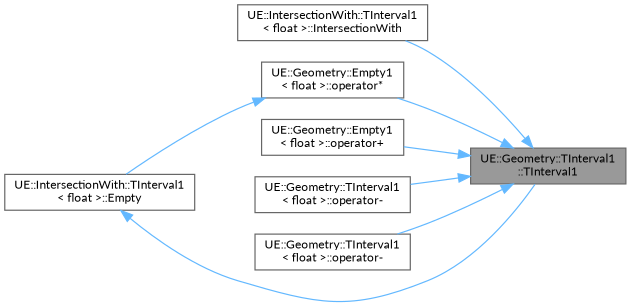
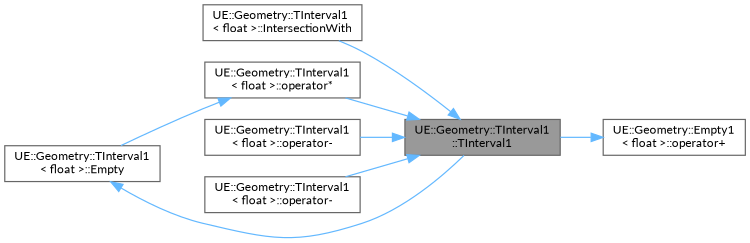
node "UE::IntersectionWith::TInterval1 < float >::IntersectionWith": label "UE::IntersectionWith::TInterval1 < float >::IntersectionWith" -> "UE::Geometry::TInterval1 < float >::IntersectionWith"
node "UE::Geometry::Empty1 < float >::operator*": label "UE::Geometry::Empty1 < float >::operator*" -> "UE::Geometry::TInterval1 < float >::operator*"
edge "UE::Geometry::Empty1 < float >::operator+" -> "UE::Geometry::TInterval1 ::TInterval1": reversed
node "UE::IntersectionWith::TInterval1 < float >::Empty": label "UE::IntersectionWith::TInterval1 < float >::Empty" -> "UE::Geometry::TInterval1 < float >::Empty"
